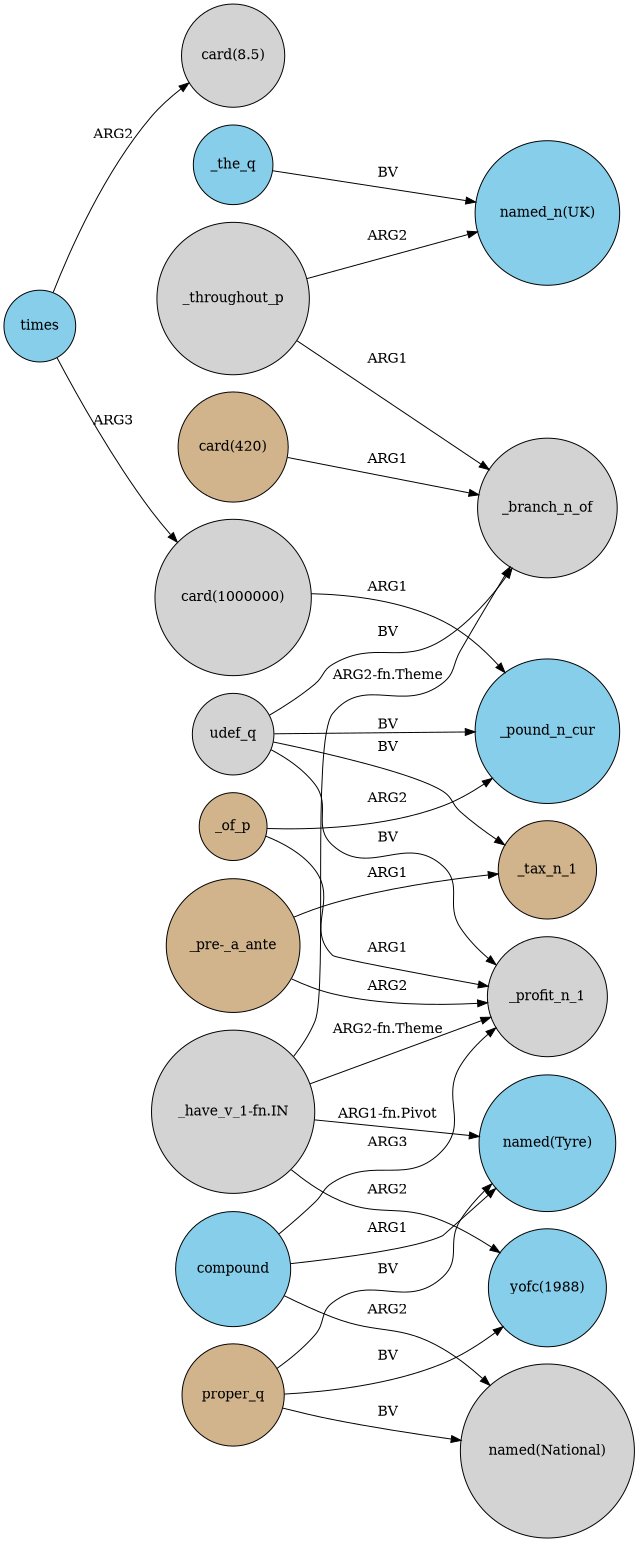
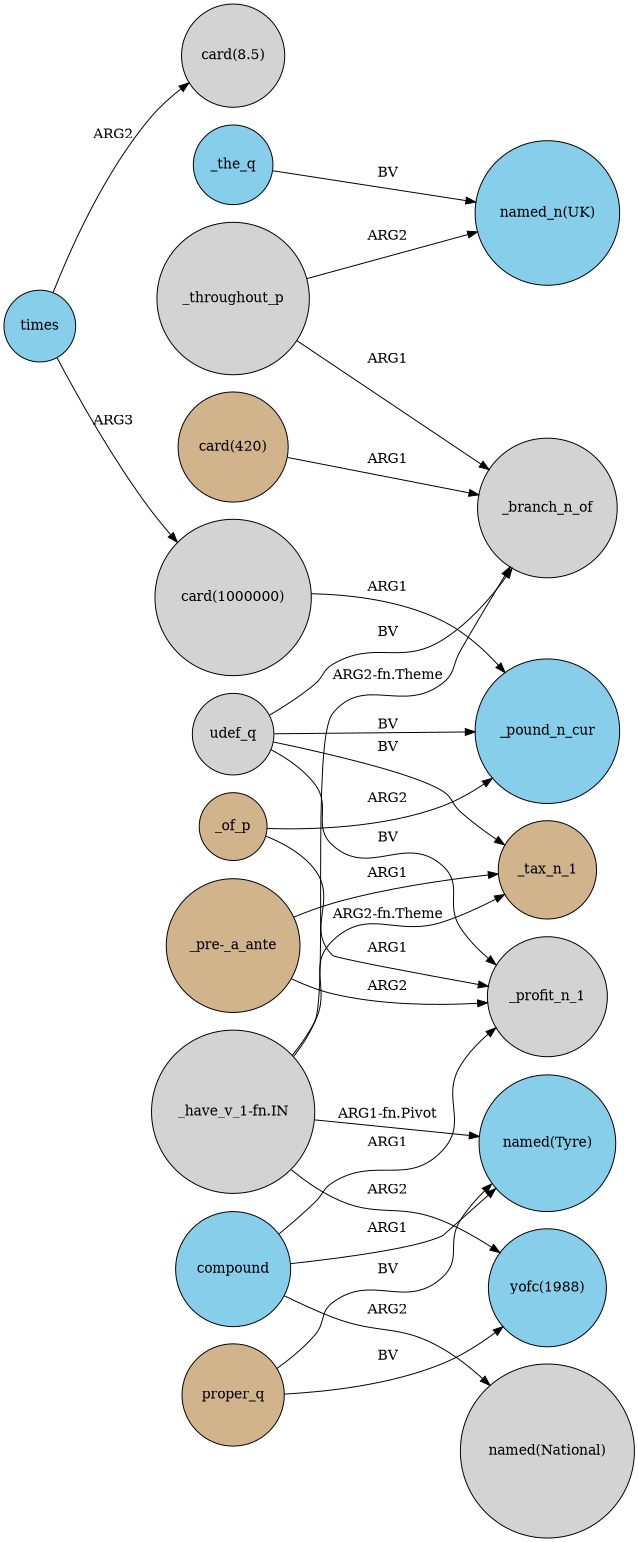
edge "_have_v_1-fn.IN" -> "_profit_n_1": now "_have_v_1-fn.IN" -> "_tax_n_1"
edge "compound" -> "_profit_n_1": label "ARG3" -> "ARG1"
edge "proper_q" -> "named(National)": removed, label "BV"
